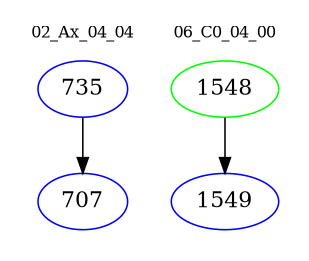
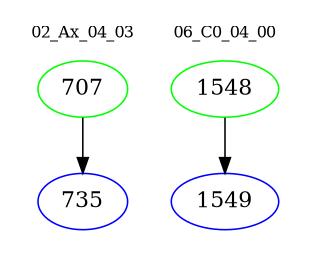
cluster "02_Ax_04_04": label "02_Ax_04_04" -> "02_Ax_04_03"
edge "735" -> "707": reversed
node "707": color blue -> green
